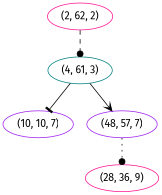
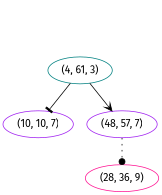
node "(2, 62, 2)": removed
